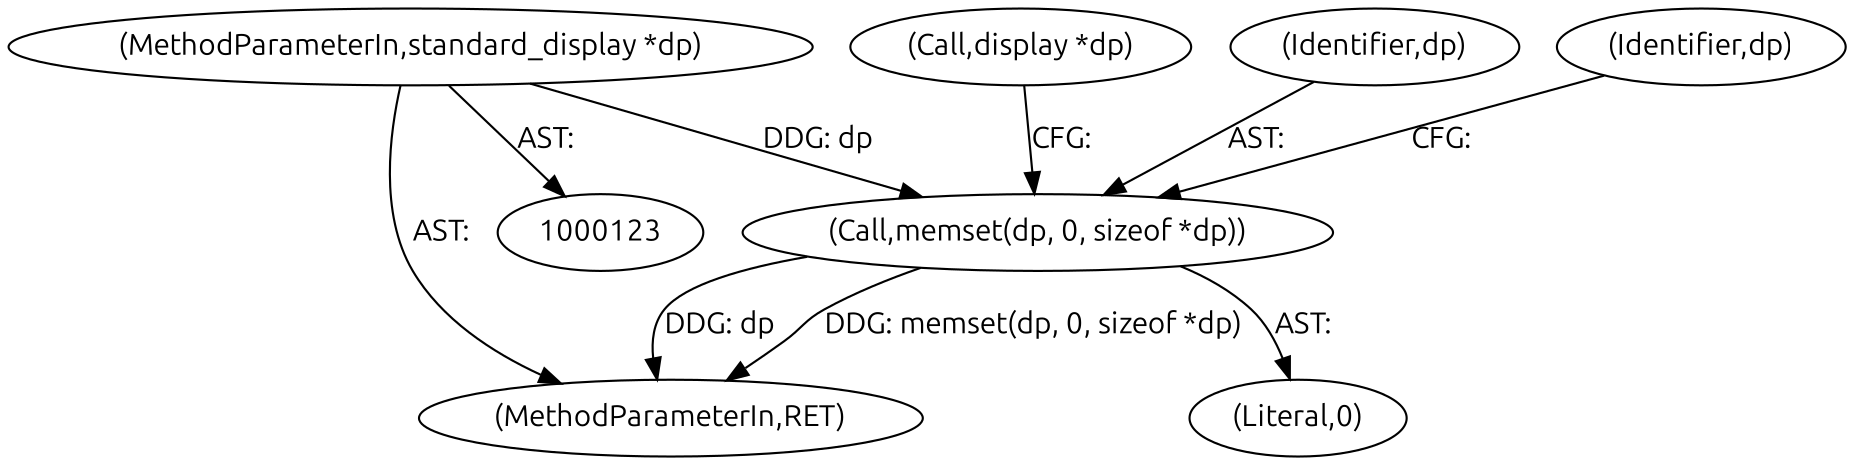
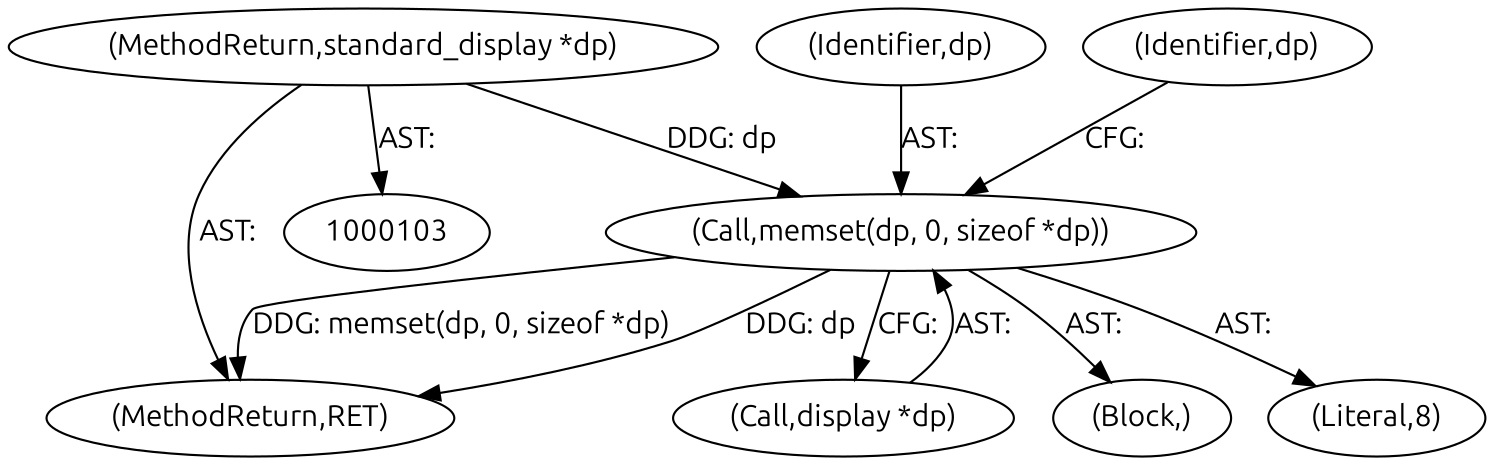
node "(MethodParameterIn,standard_display *dp)": label "(MethodParameterIn,standard_display *dp)" -> "(MethodReturn,standard_display *dp)"
edge "(Call,display *dp)" -> "(Call,memset(dp, 0, sizeof *dp))": label "CFG: " -> "AST: "
node "1000123": label "1000123" -> "1000103"
edge "(Call,memset(dp, 0, sizeof *dp))" -> "(Call,display *dp)": added, label "CFG:"
node "(MethodParameterIn,RET)": label "(MethodParameterIn,RET)" -> "(MethodReturn,RET)"
node "(Block,)": added
node "(Literal,0)": label "(Literal,0)" -> "(Literal,8)"
